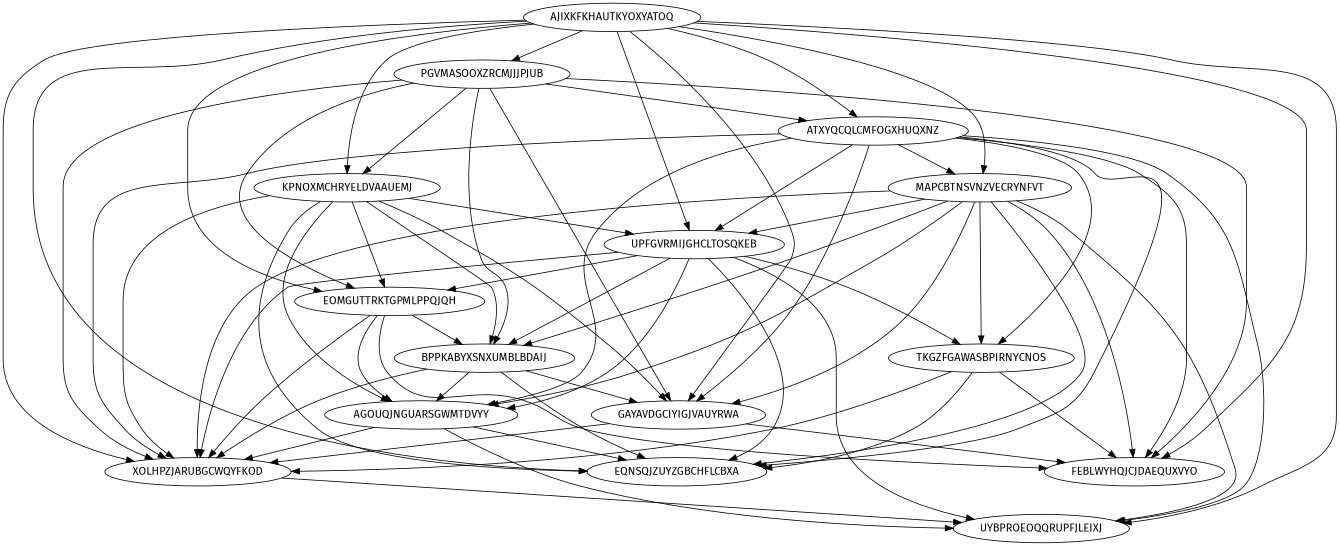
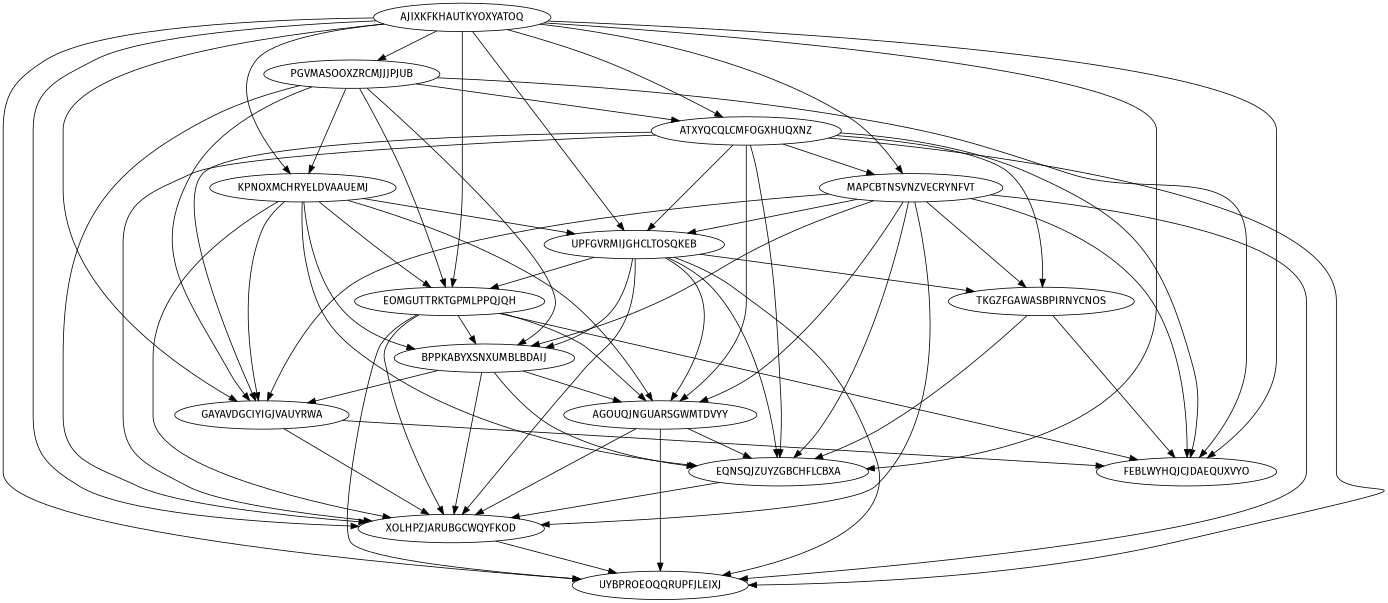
edge "TKGZFGAWASBPIRNYCNOS" -> "XOLHPZJARUBGCWQYFKOD": now "EQNSQJZUYZGBCHFLCBXA" -> "XOLHPZJARUBGCWQYFKOD"
edge "EOMGUTTRKTGPMLPPQJQH" -> "UYBPROEOQQRUPFJLEIXJ": added
